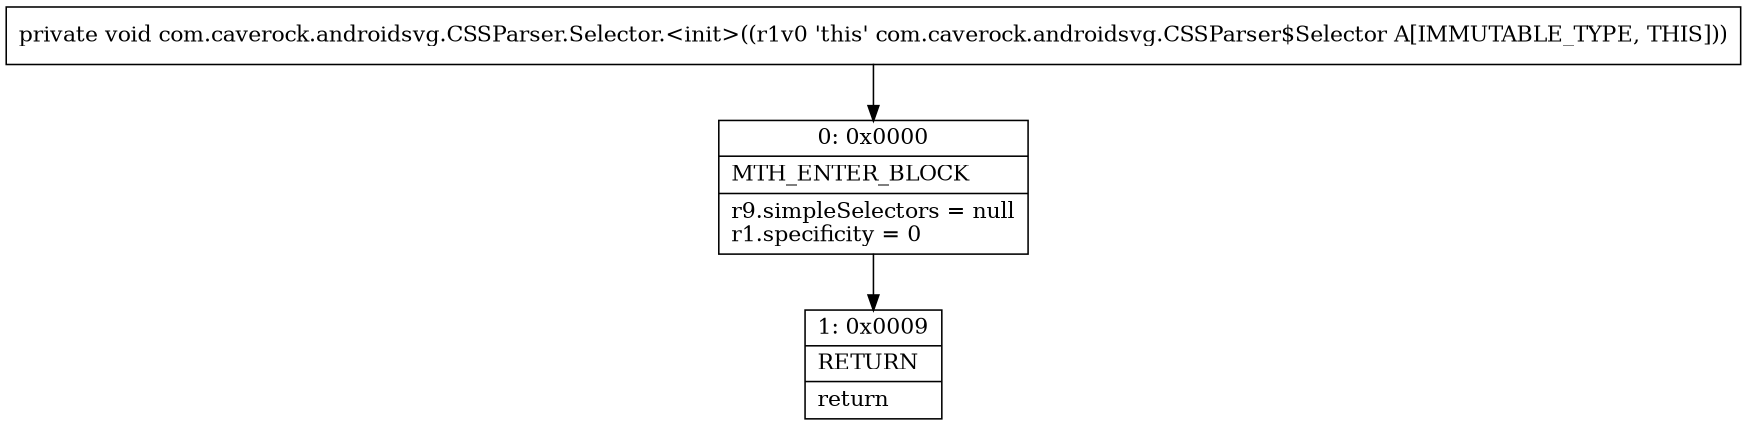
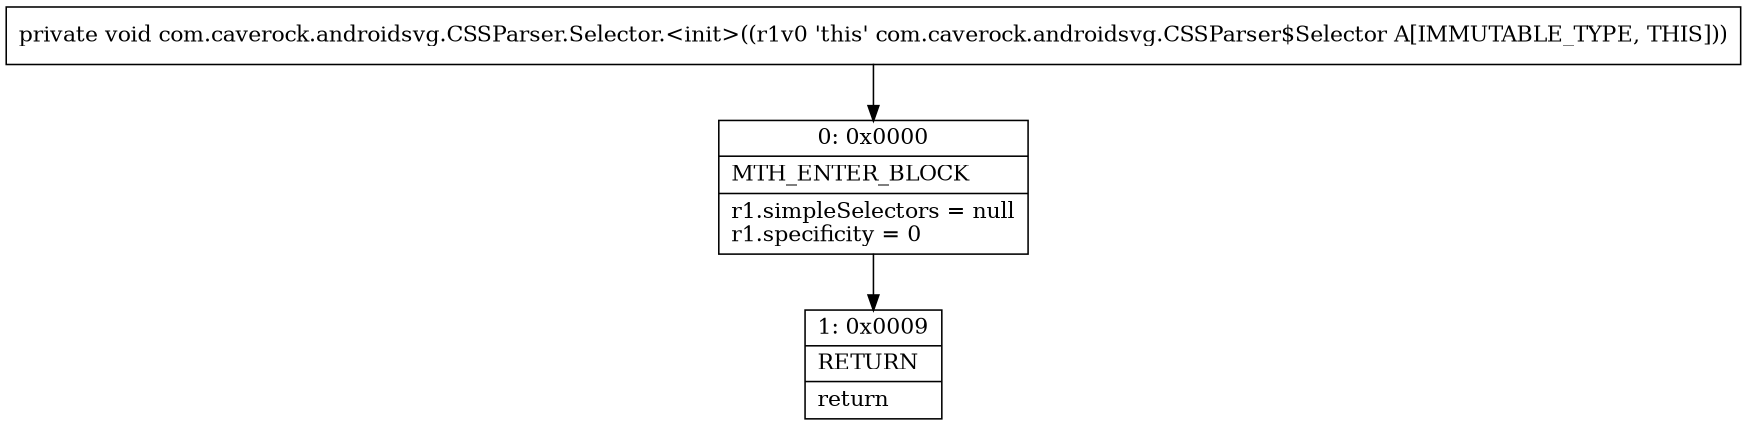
node "0: 0x0000": text "r9.simpleSelectors = null" -> "r1.simpleSelectors = null"
